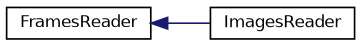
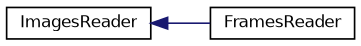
edge "ImagesReader" -> "FramesReader": reversed
